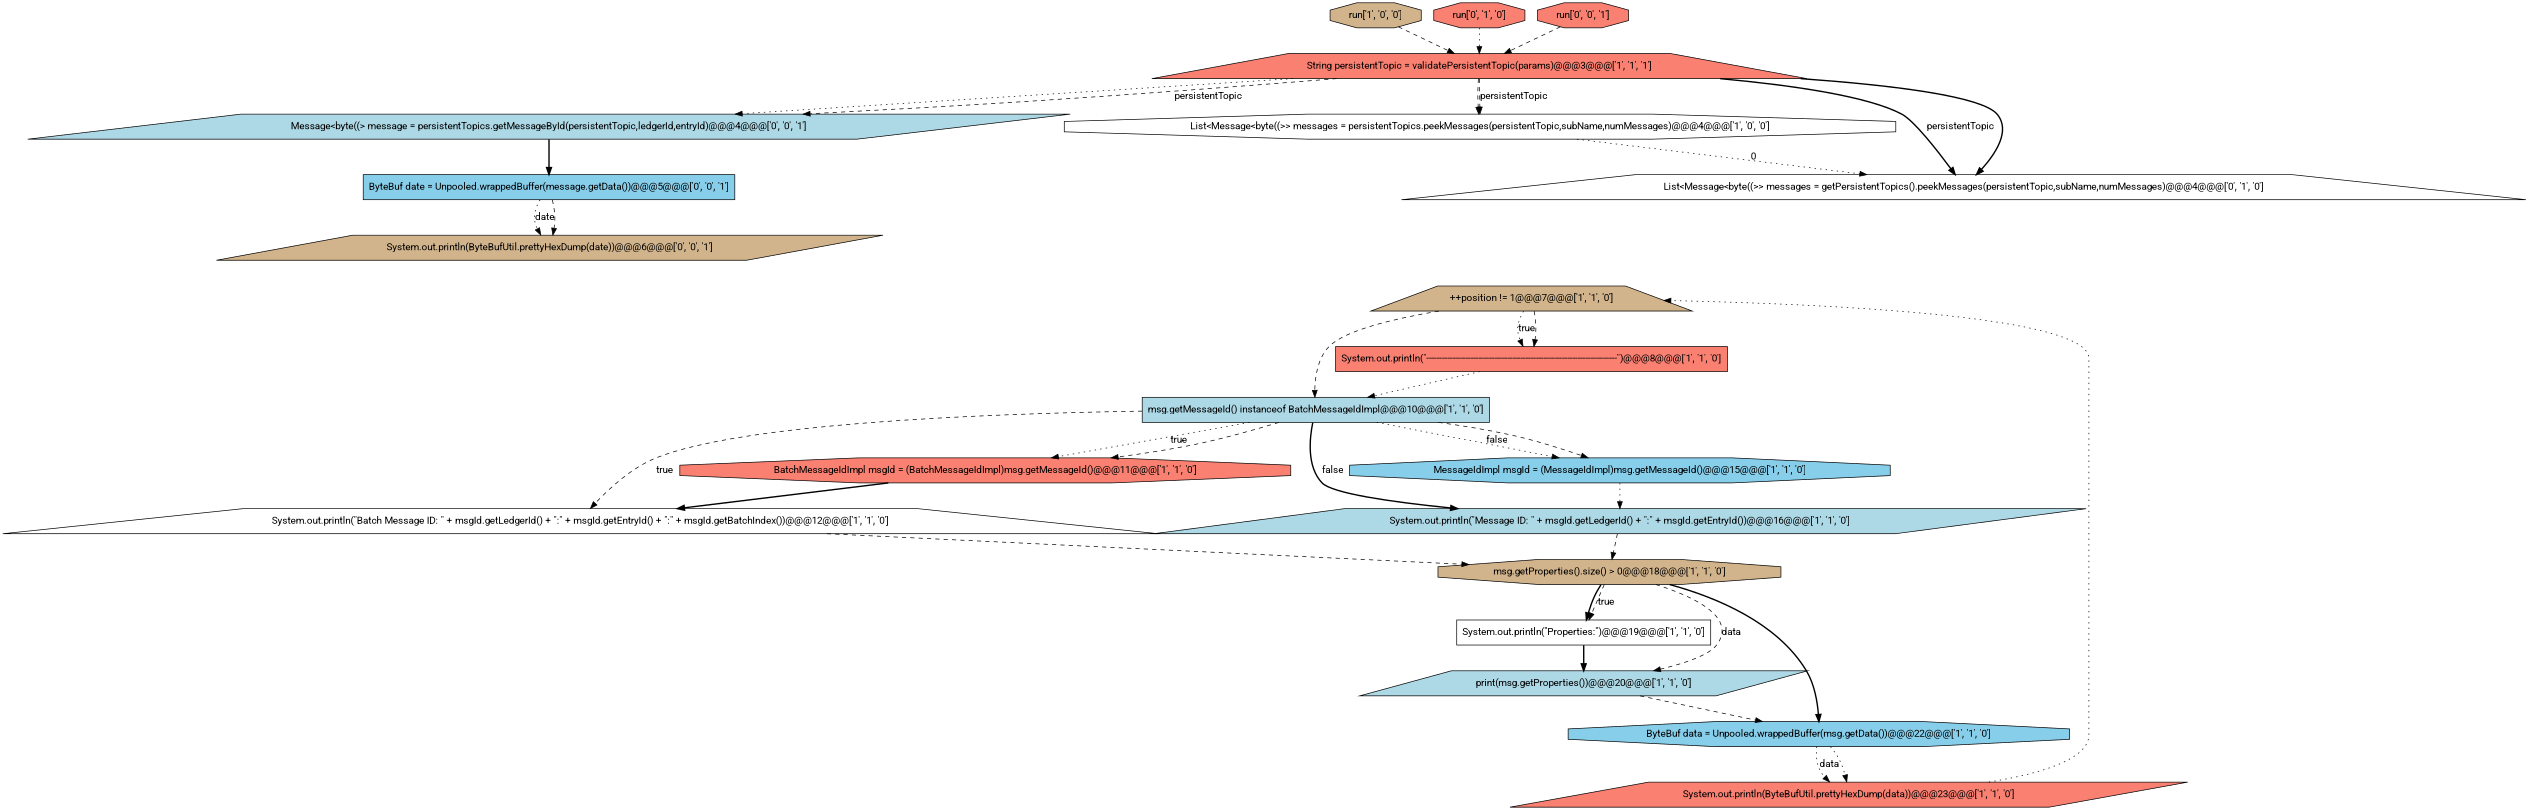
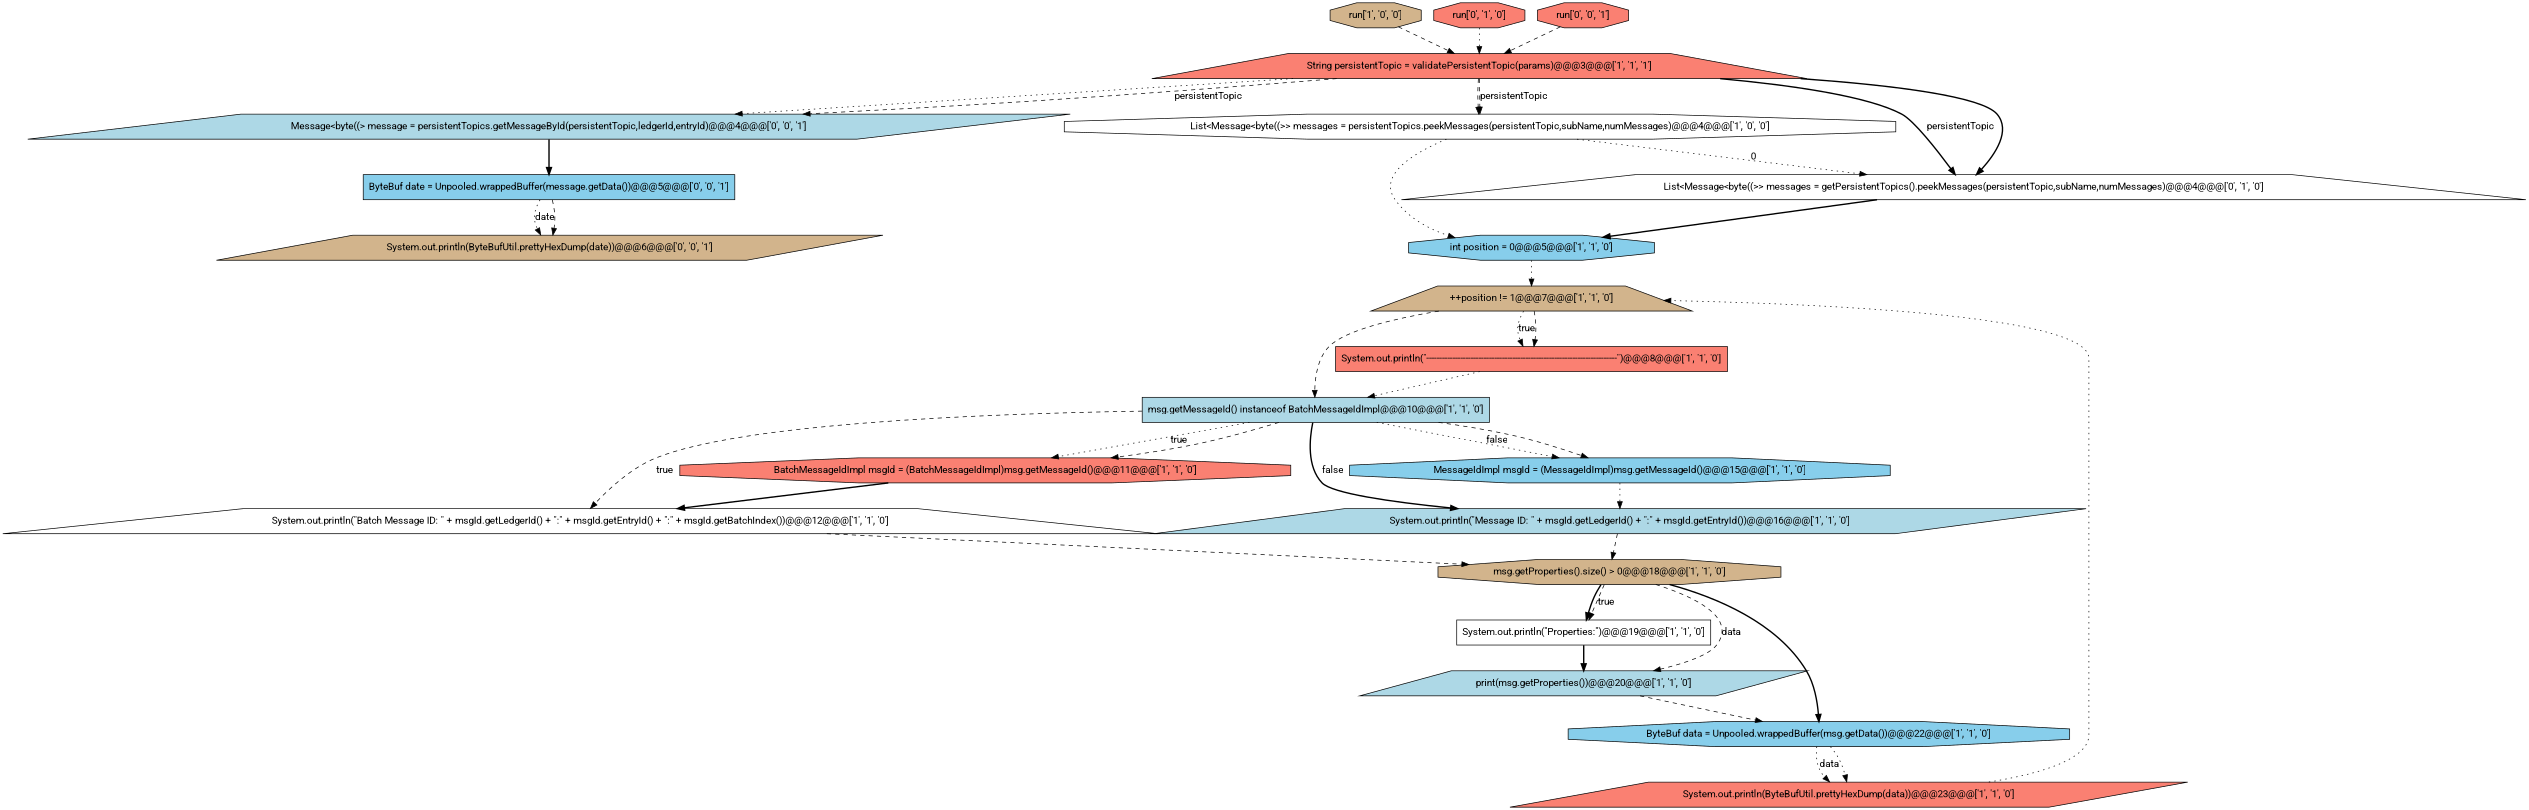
node "int position = 0@@@5@@@['1', '1', '0']": added
